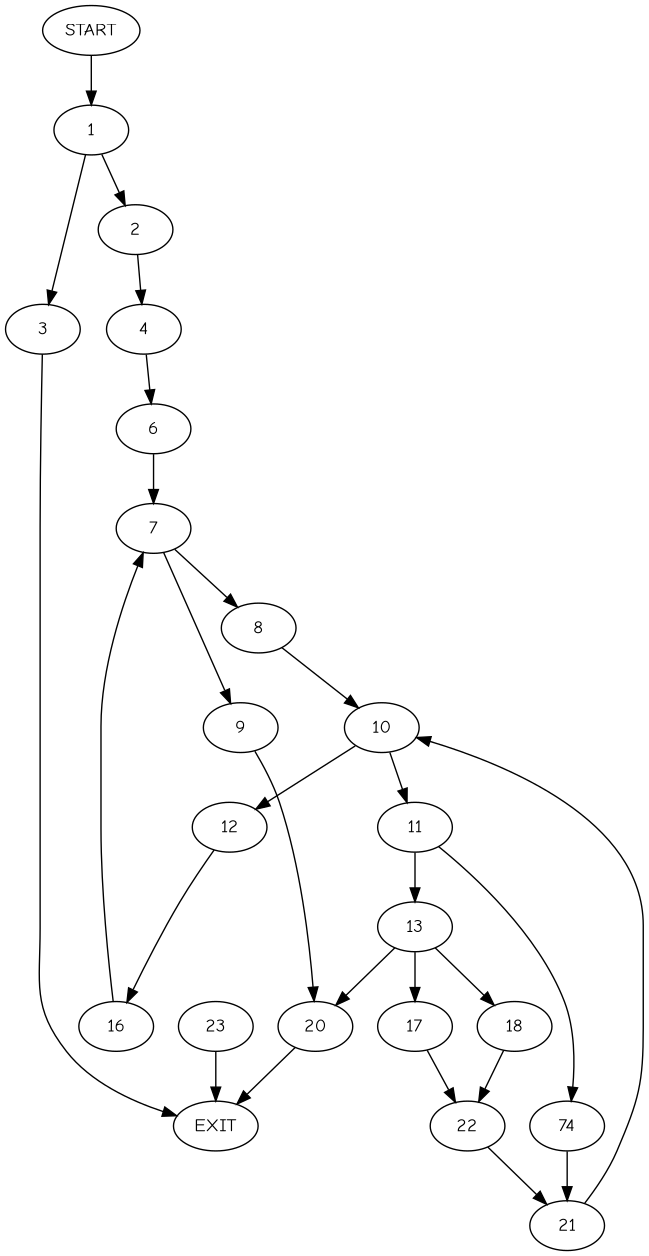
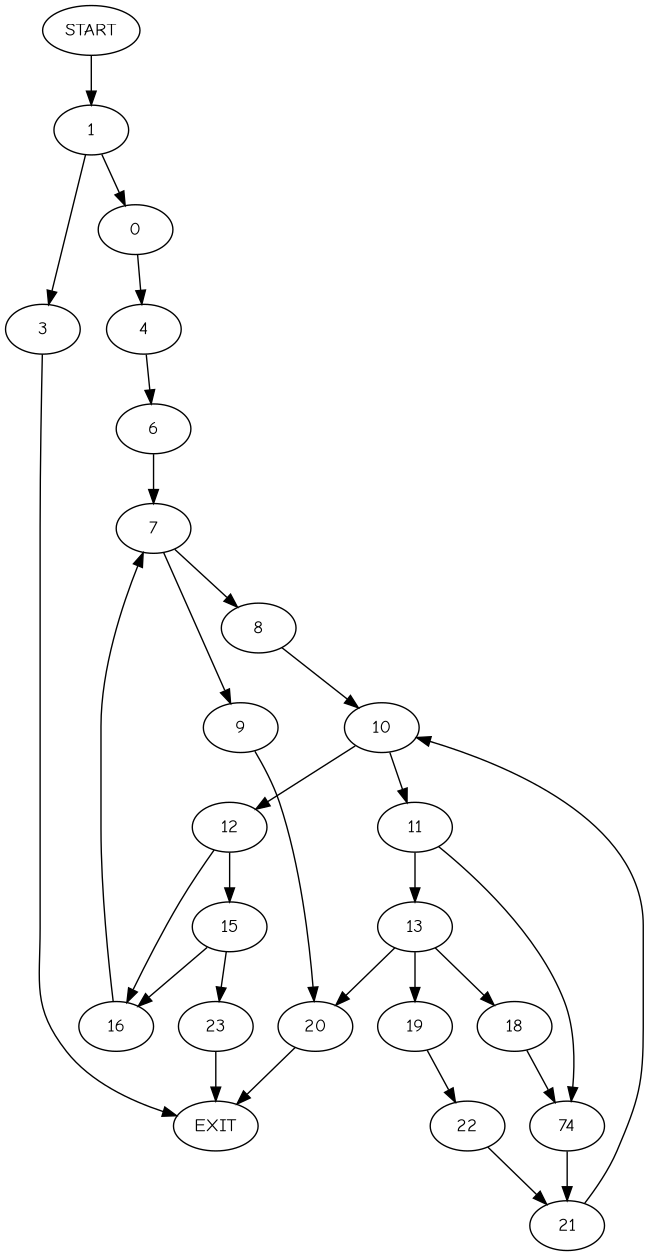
node "2": label "2" -> "0"
node "15": added
node "17": label "17" -> "19"
edge "18" -> "22": now "18" -> "74"
